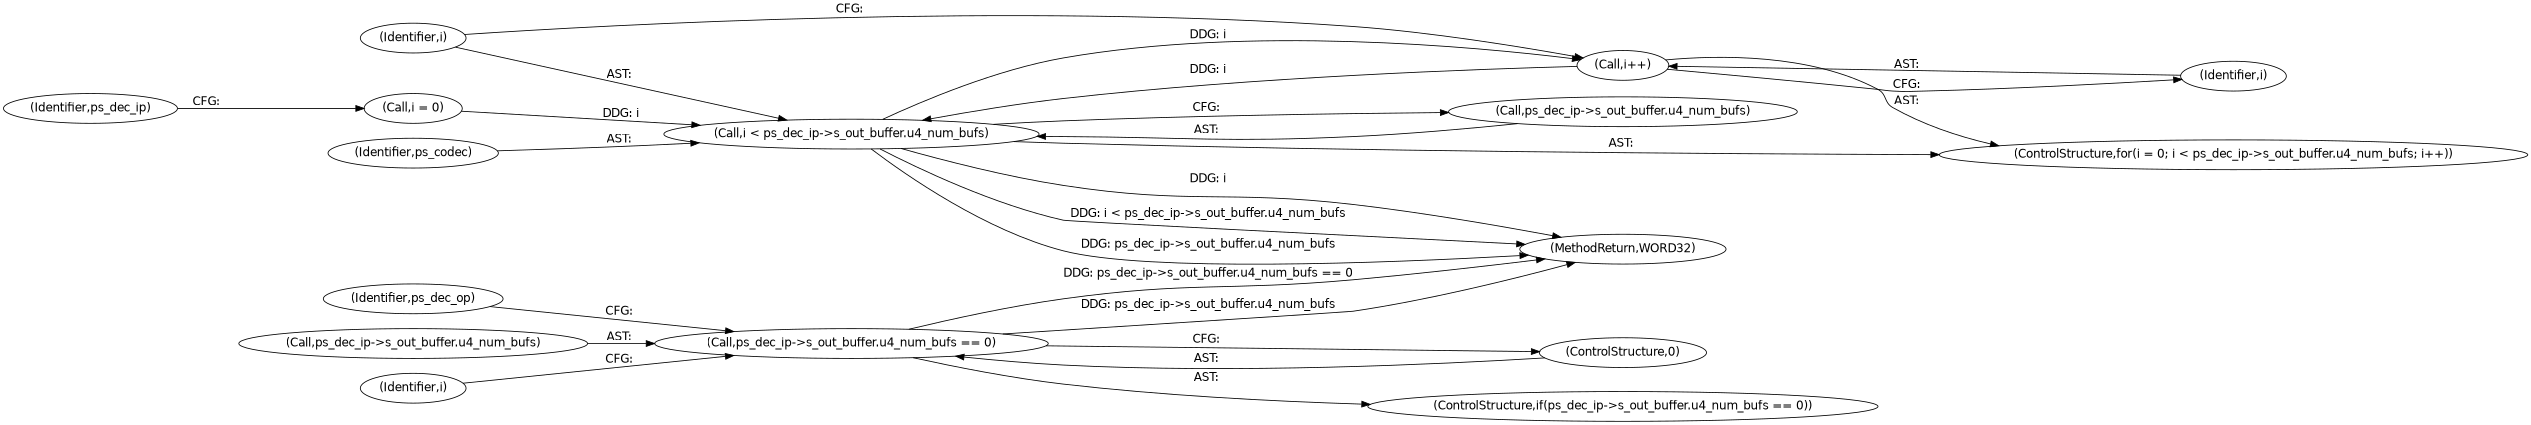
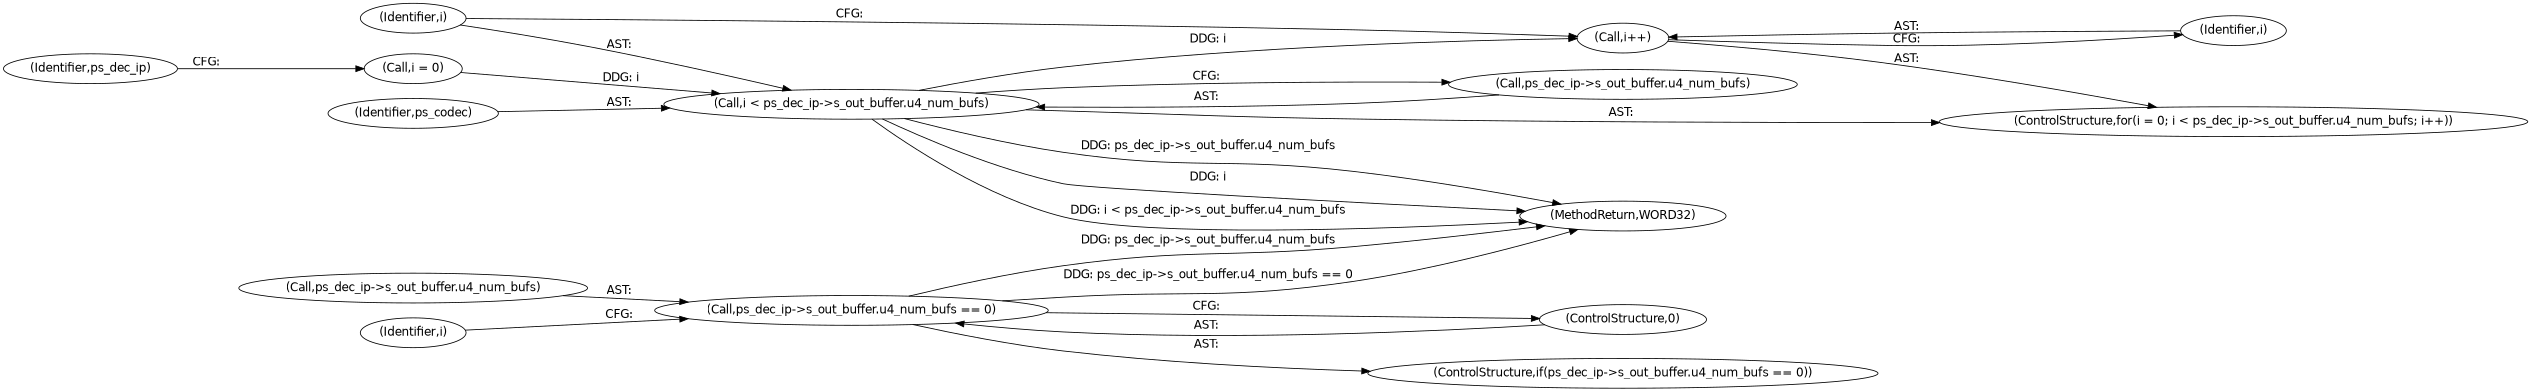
edge "(Call,i++)" -> "(Call,i < ps_dec_ip->s_out_buffer.u4_num_bufs)": removed, label "DDG: i"
node "(Identifier,ps_dec_op)": removed
